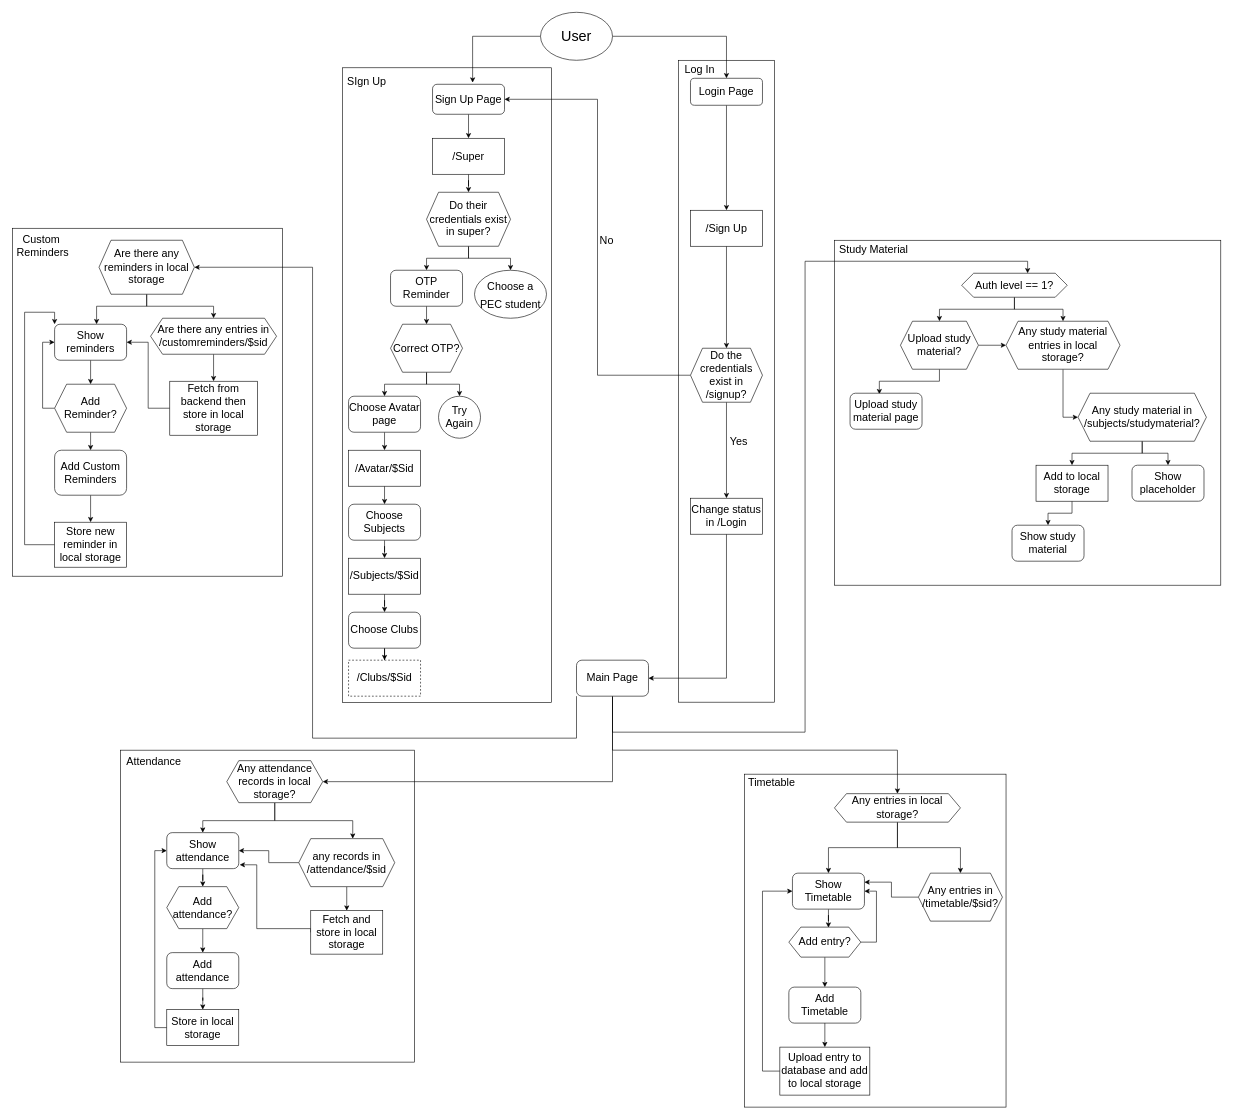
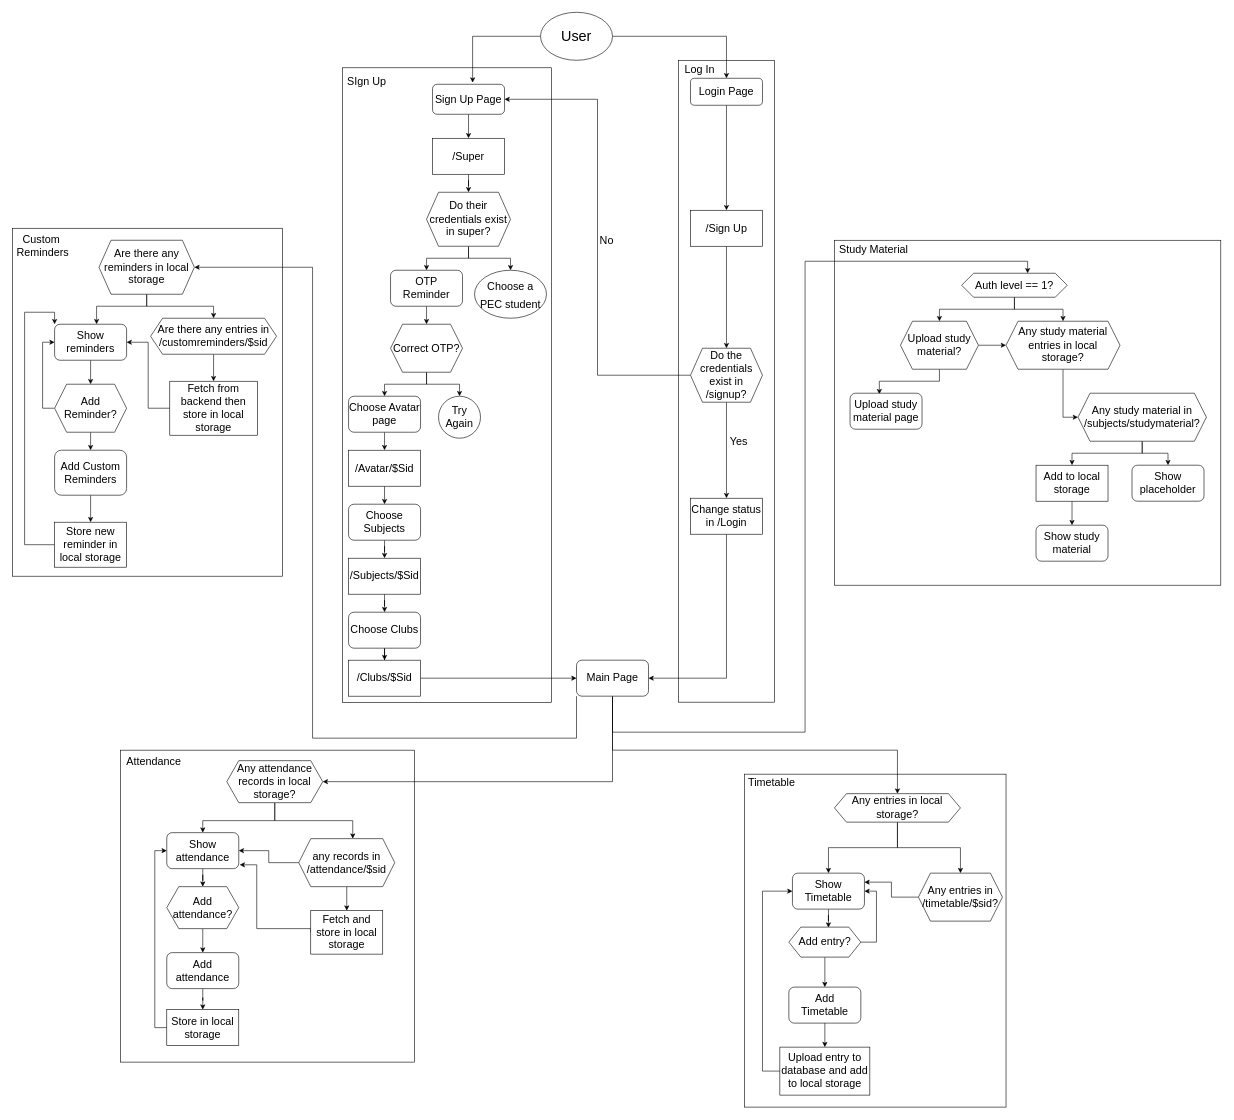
node "Show study material": moved (1048, 543) -> (1072, 543)
node "/Clubs/$Sid": style dashed -> solid
edge "/Clubs/$Sid" -> "Main Page": added
